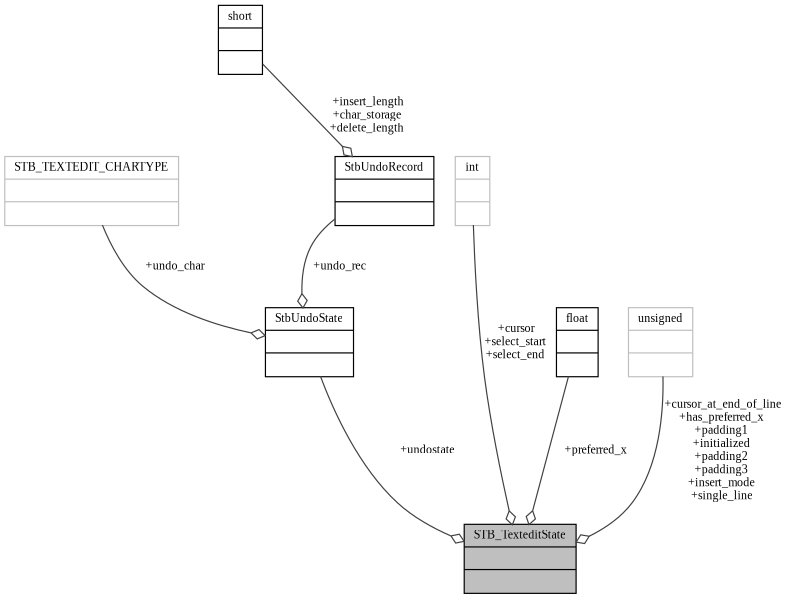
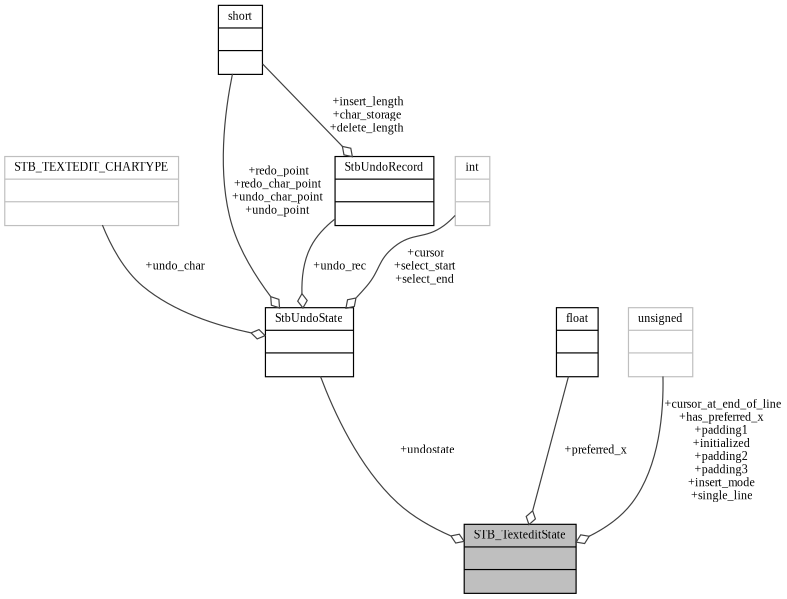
edge "short" -> "StbUndoState": added, label "+redo_point +redo_char_point +undo_char_point +undo_point"
edge "int" -> "STB_TexteditState": now "int" -> "StbUndoState"
